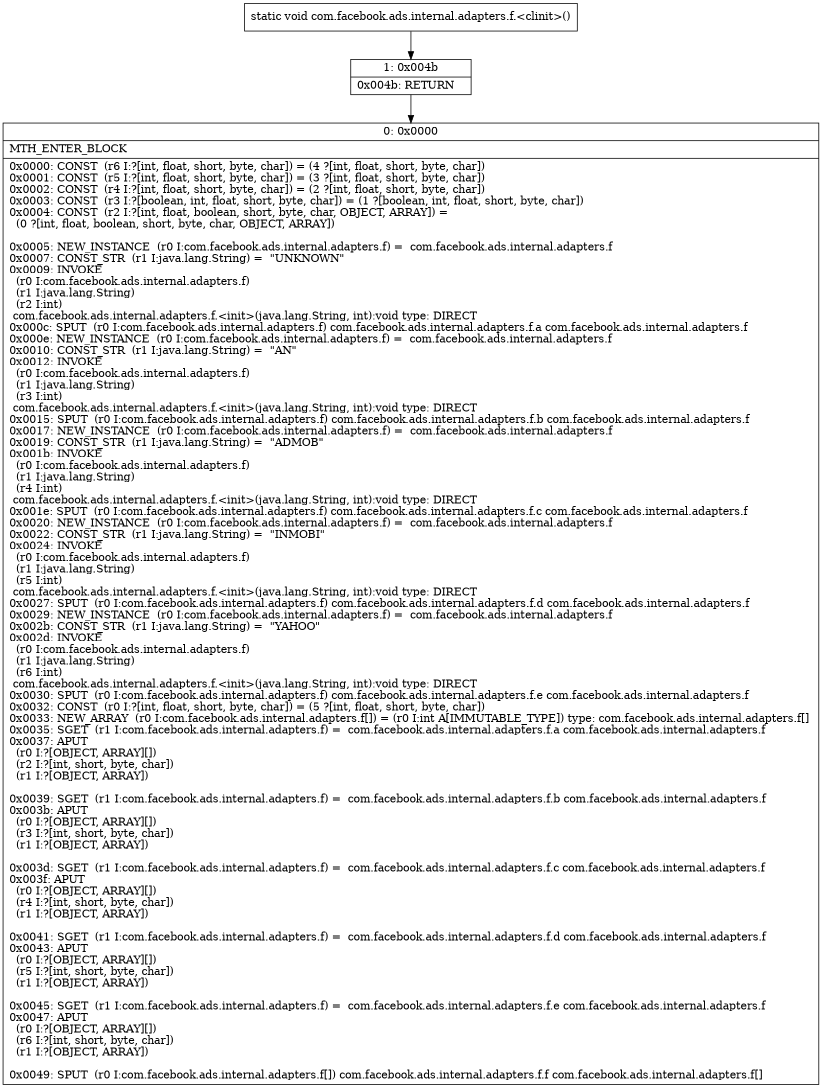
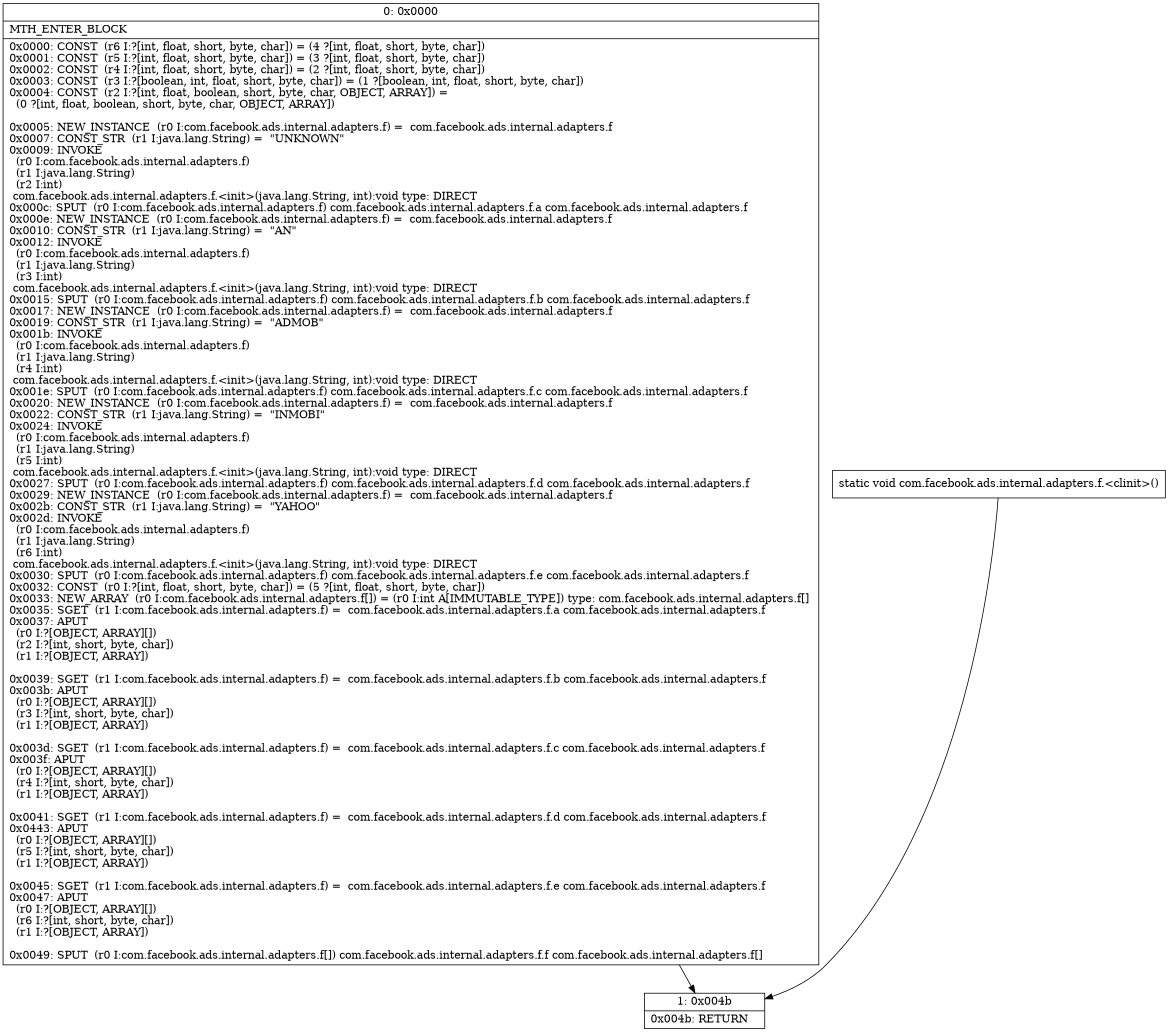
edge "1: 0x004b" -> "0: 0x0000": reversed
node "0: 0x0000": text "0x0043: APUT" -> "0x0443: APUT"
